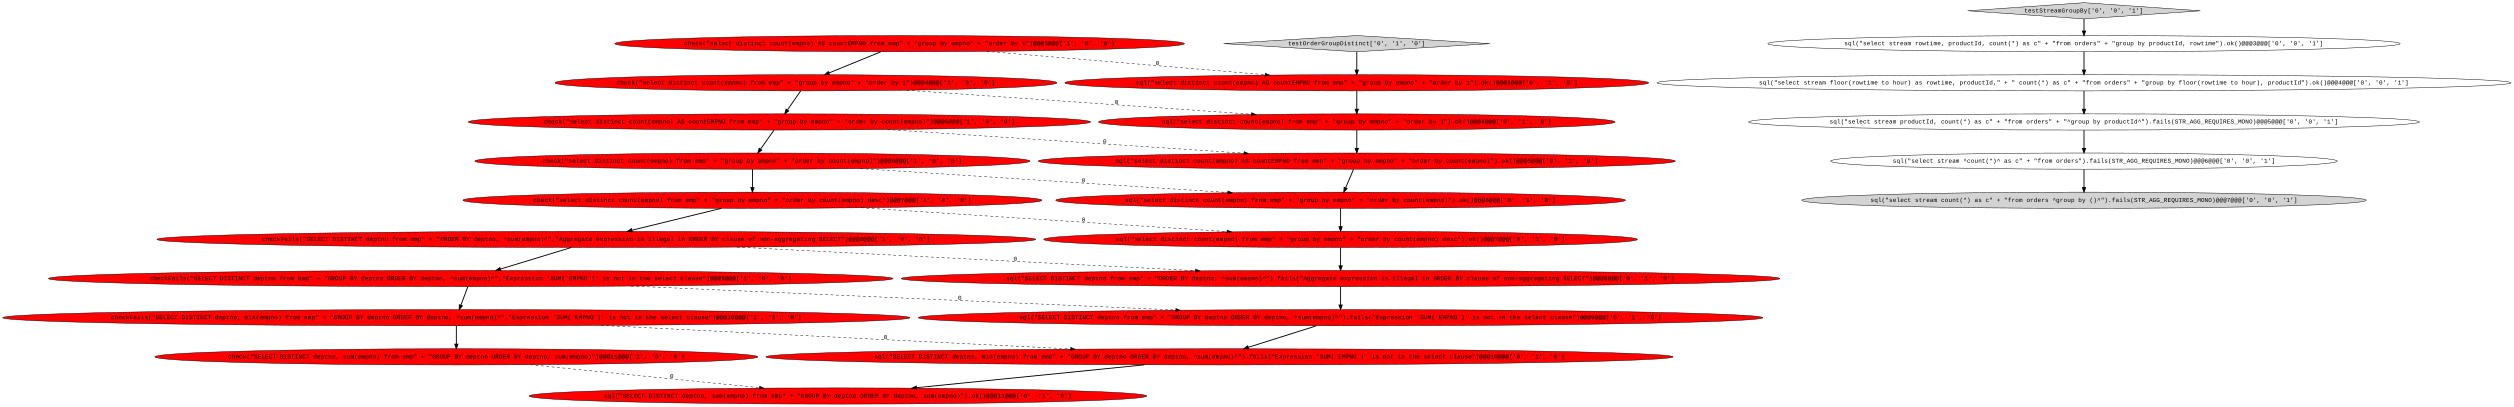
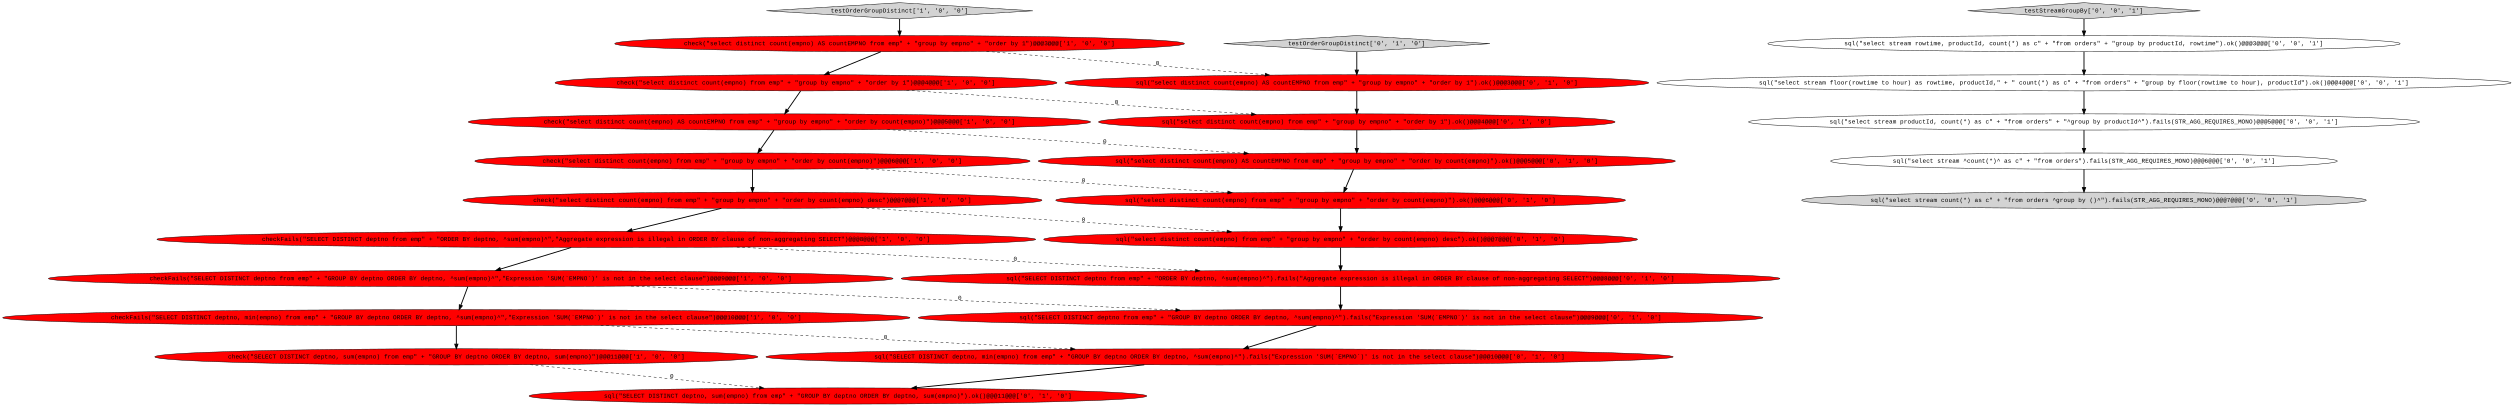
node "testOrderGroupDistinct['1', '0', '0']": added
